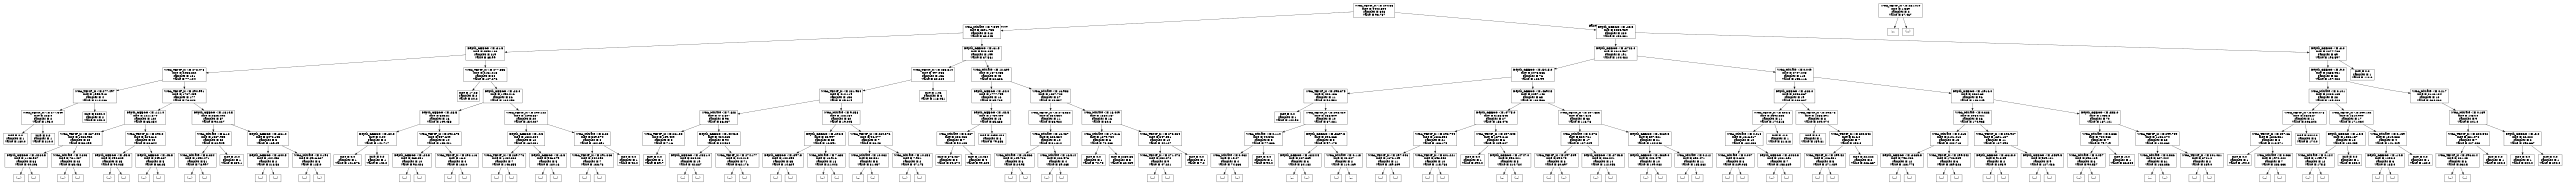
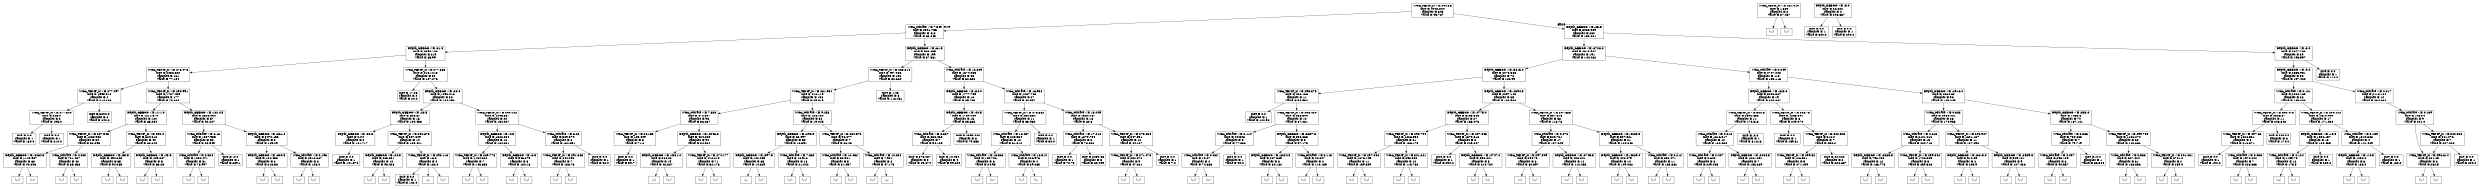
edge "WOA_Nitrate <= 0.139 mse = 1484.0 samples = 9 value = 241.0" -> "Depth_GEBCO <= -5.0 mse = 22.222 samples = 2 value = 296.667": now "WOA_Nitrate <= 0.139 mse = 1484.0 samples = 9 value = 241.0" -> "WOA_TEMP_K <= 296.814 mse = 881.25 samples = 6 value = 232.5"
node "mse = 0.0 samples = 1 value = 50.0": added
edge "Depth_GEBCO <= -30.5 mse = 0.04 samples = 2 value = 141.717" -> "mse = 0.0 samples = 1 value = 142.0": now "WOA_TEMP_K <= 293.113 mse = 16.0 samples = 4 value = 132.0" -> "mse = 0.0 samples = 1 value = 142.0"
